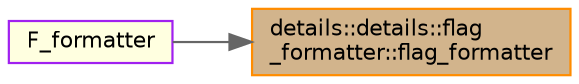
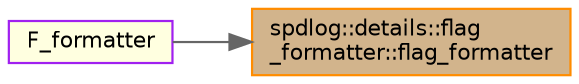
node "details::details::flag _formatter::flag_formatter": label "details::details::flag _formatter::flag_formatter" -> "spdlog::details::flag _formatter::flag_formatter"
